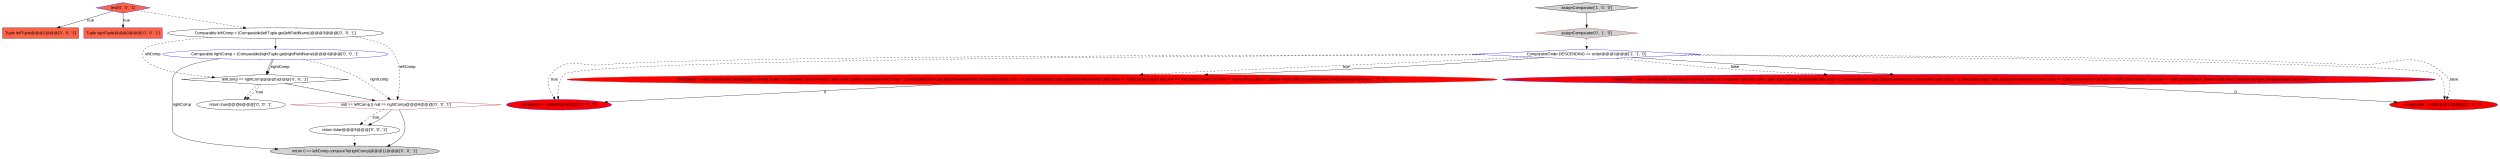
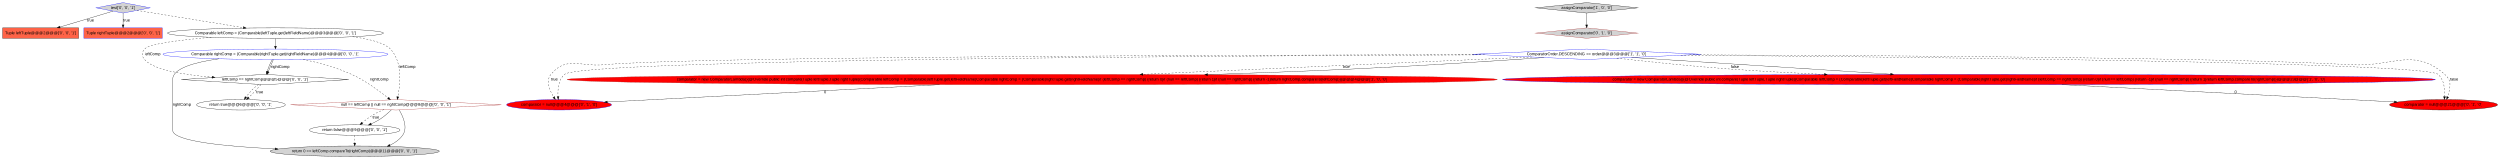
node "test['0', '0', '1']": fillcolor tomato -> lightgray
edge "assignComparator['0', '1', '0']" -> "ComparatorOrder.DESCENDING == order@@@3@@@['1', '1', '0']": removed
edge "leftComp == rightComp@@@5@@@['0', '0', '1']" -> "null == leftComp || null == rightComp@@@8@@@['0', '0', '1']": removed
